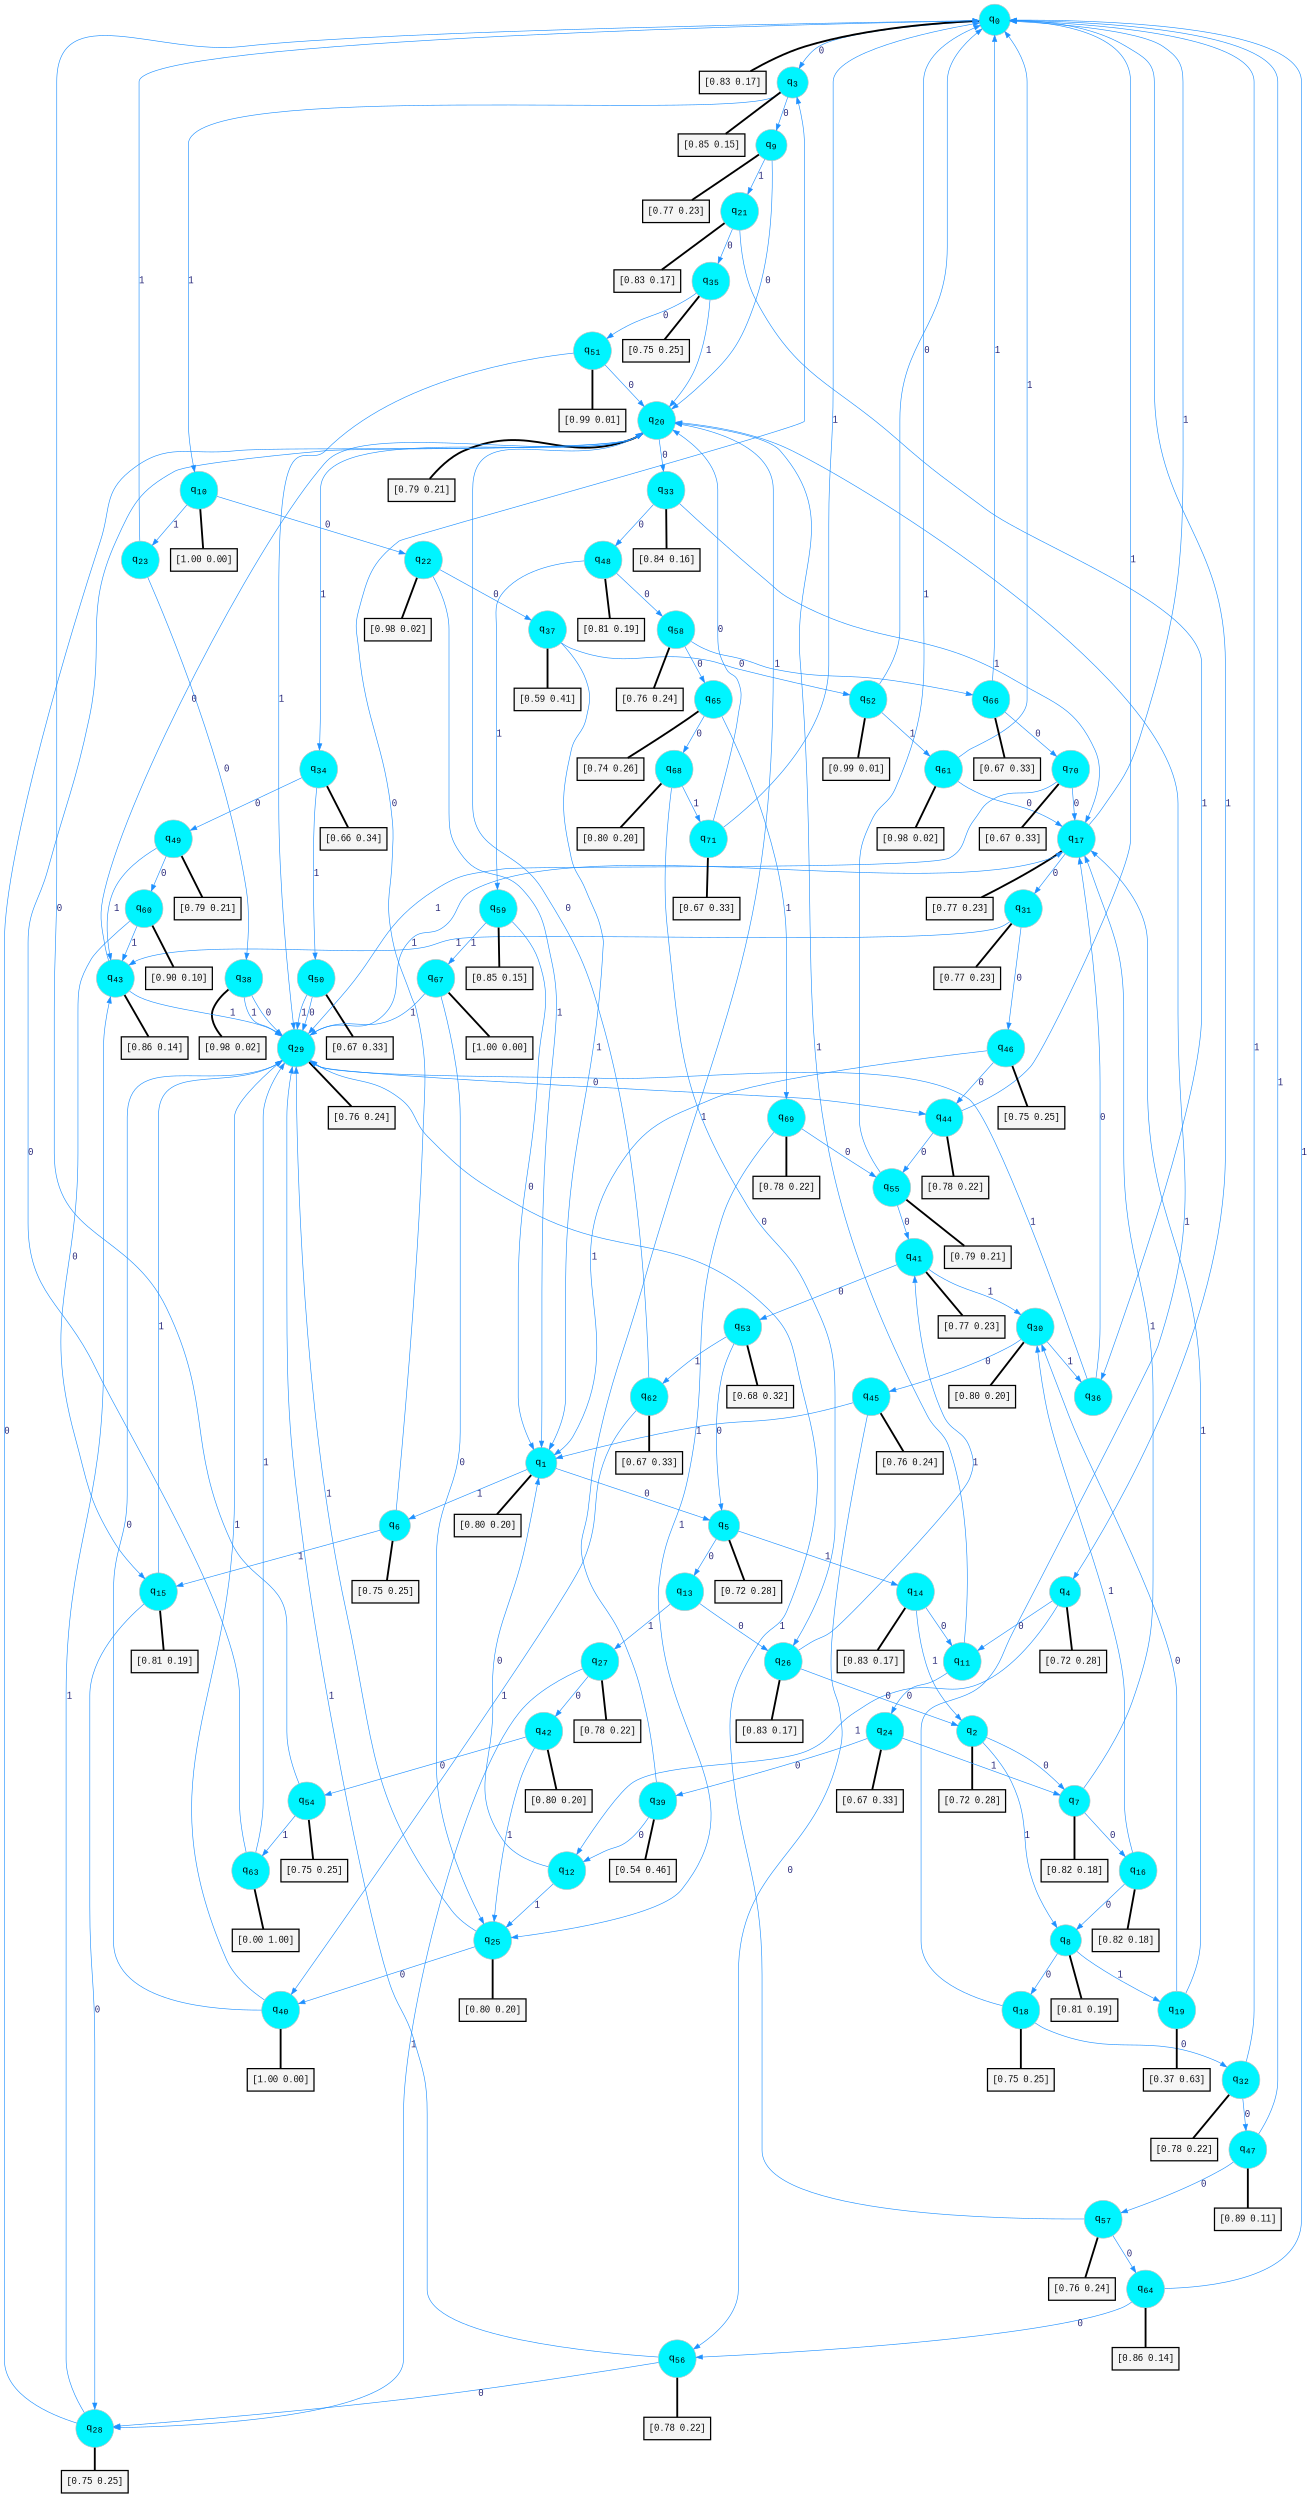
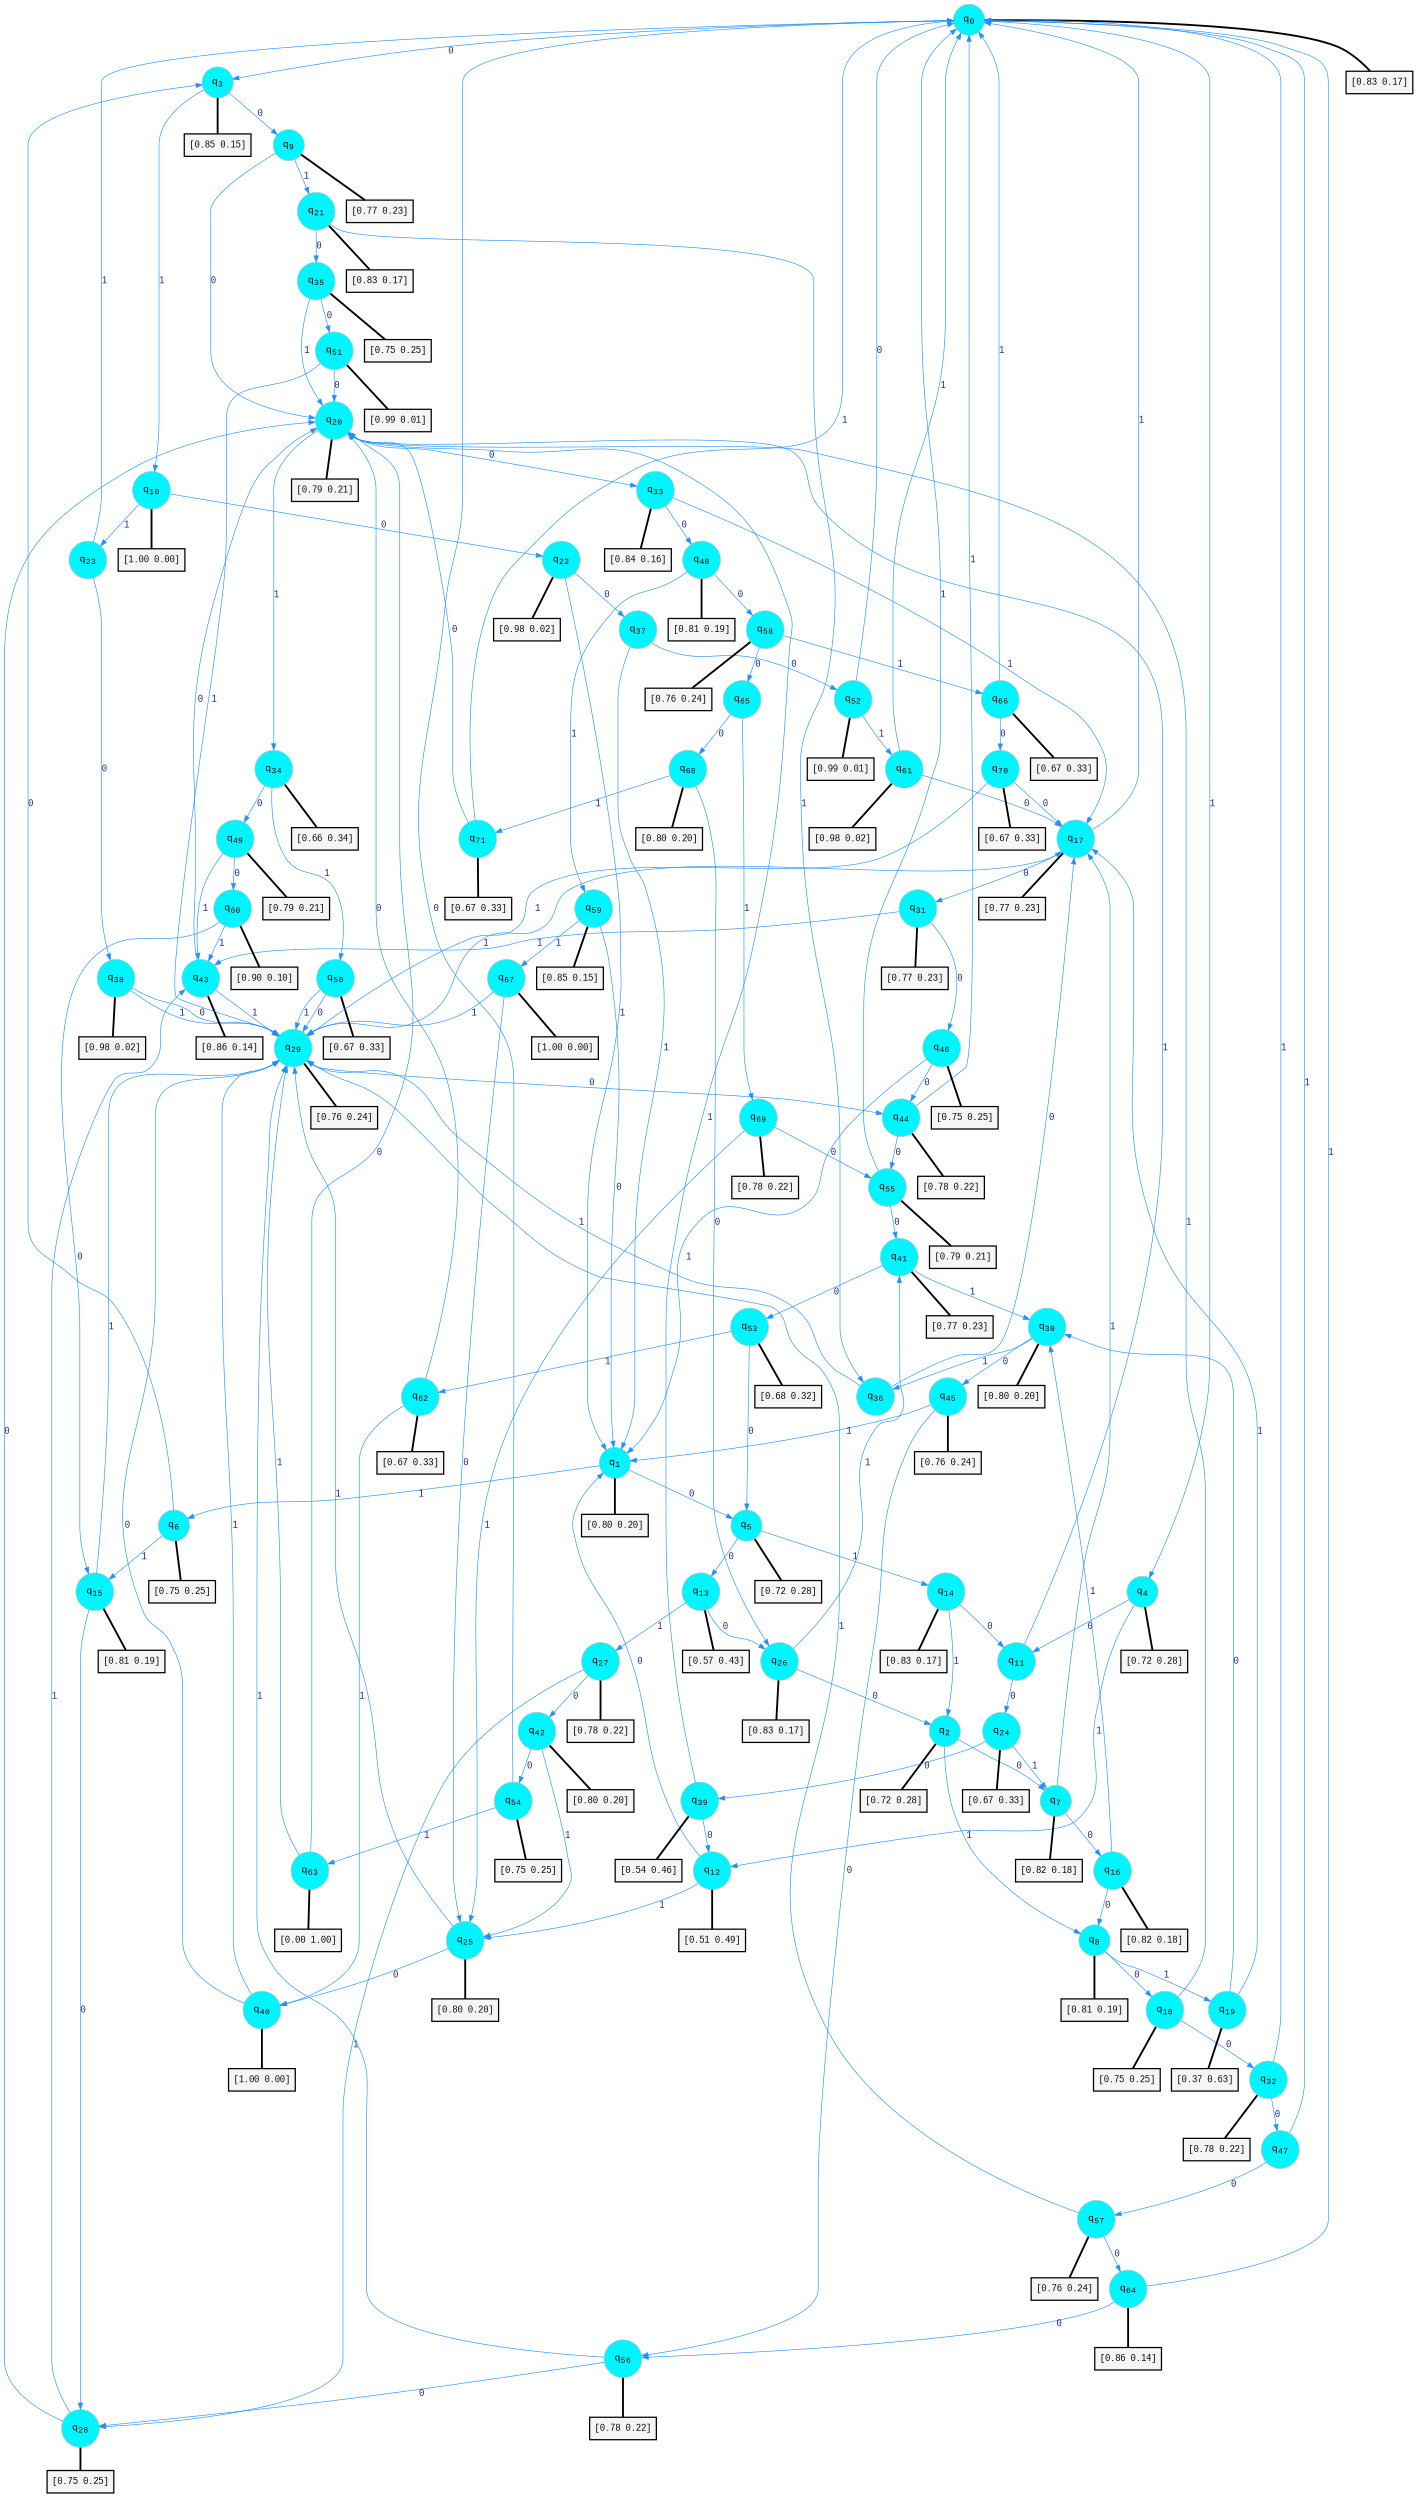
node "[0.59 0.41]": removed
node "[0.74 0.26]": removed
node "[0.57 0.43]": added
node "[0.51 0.49]": added
node "[0.89 0.11]": removed
